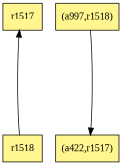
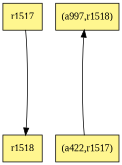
edge "(a997,r1518)" -> "(a422,r1517)": reversed
edge "r1518" -> "r1517": reversed
